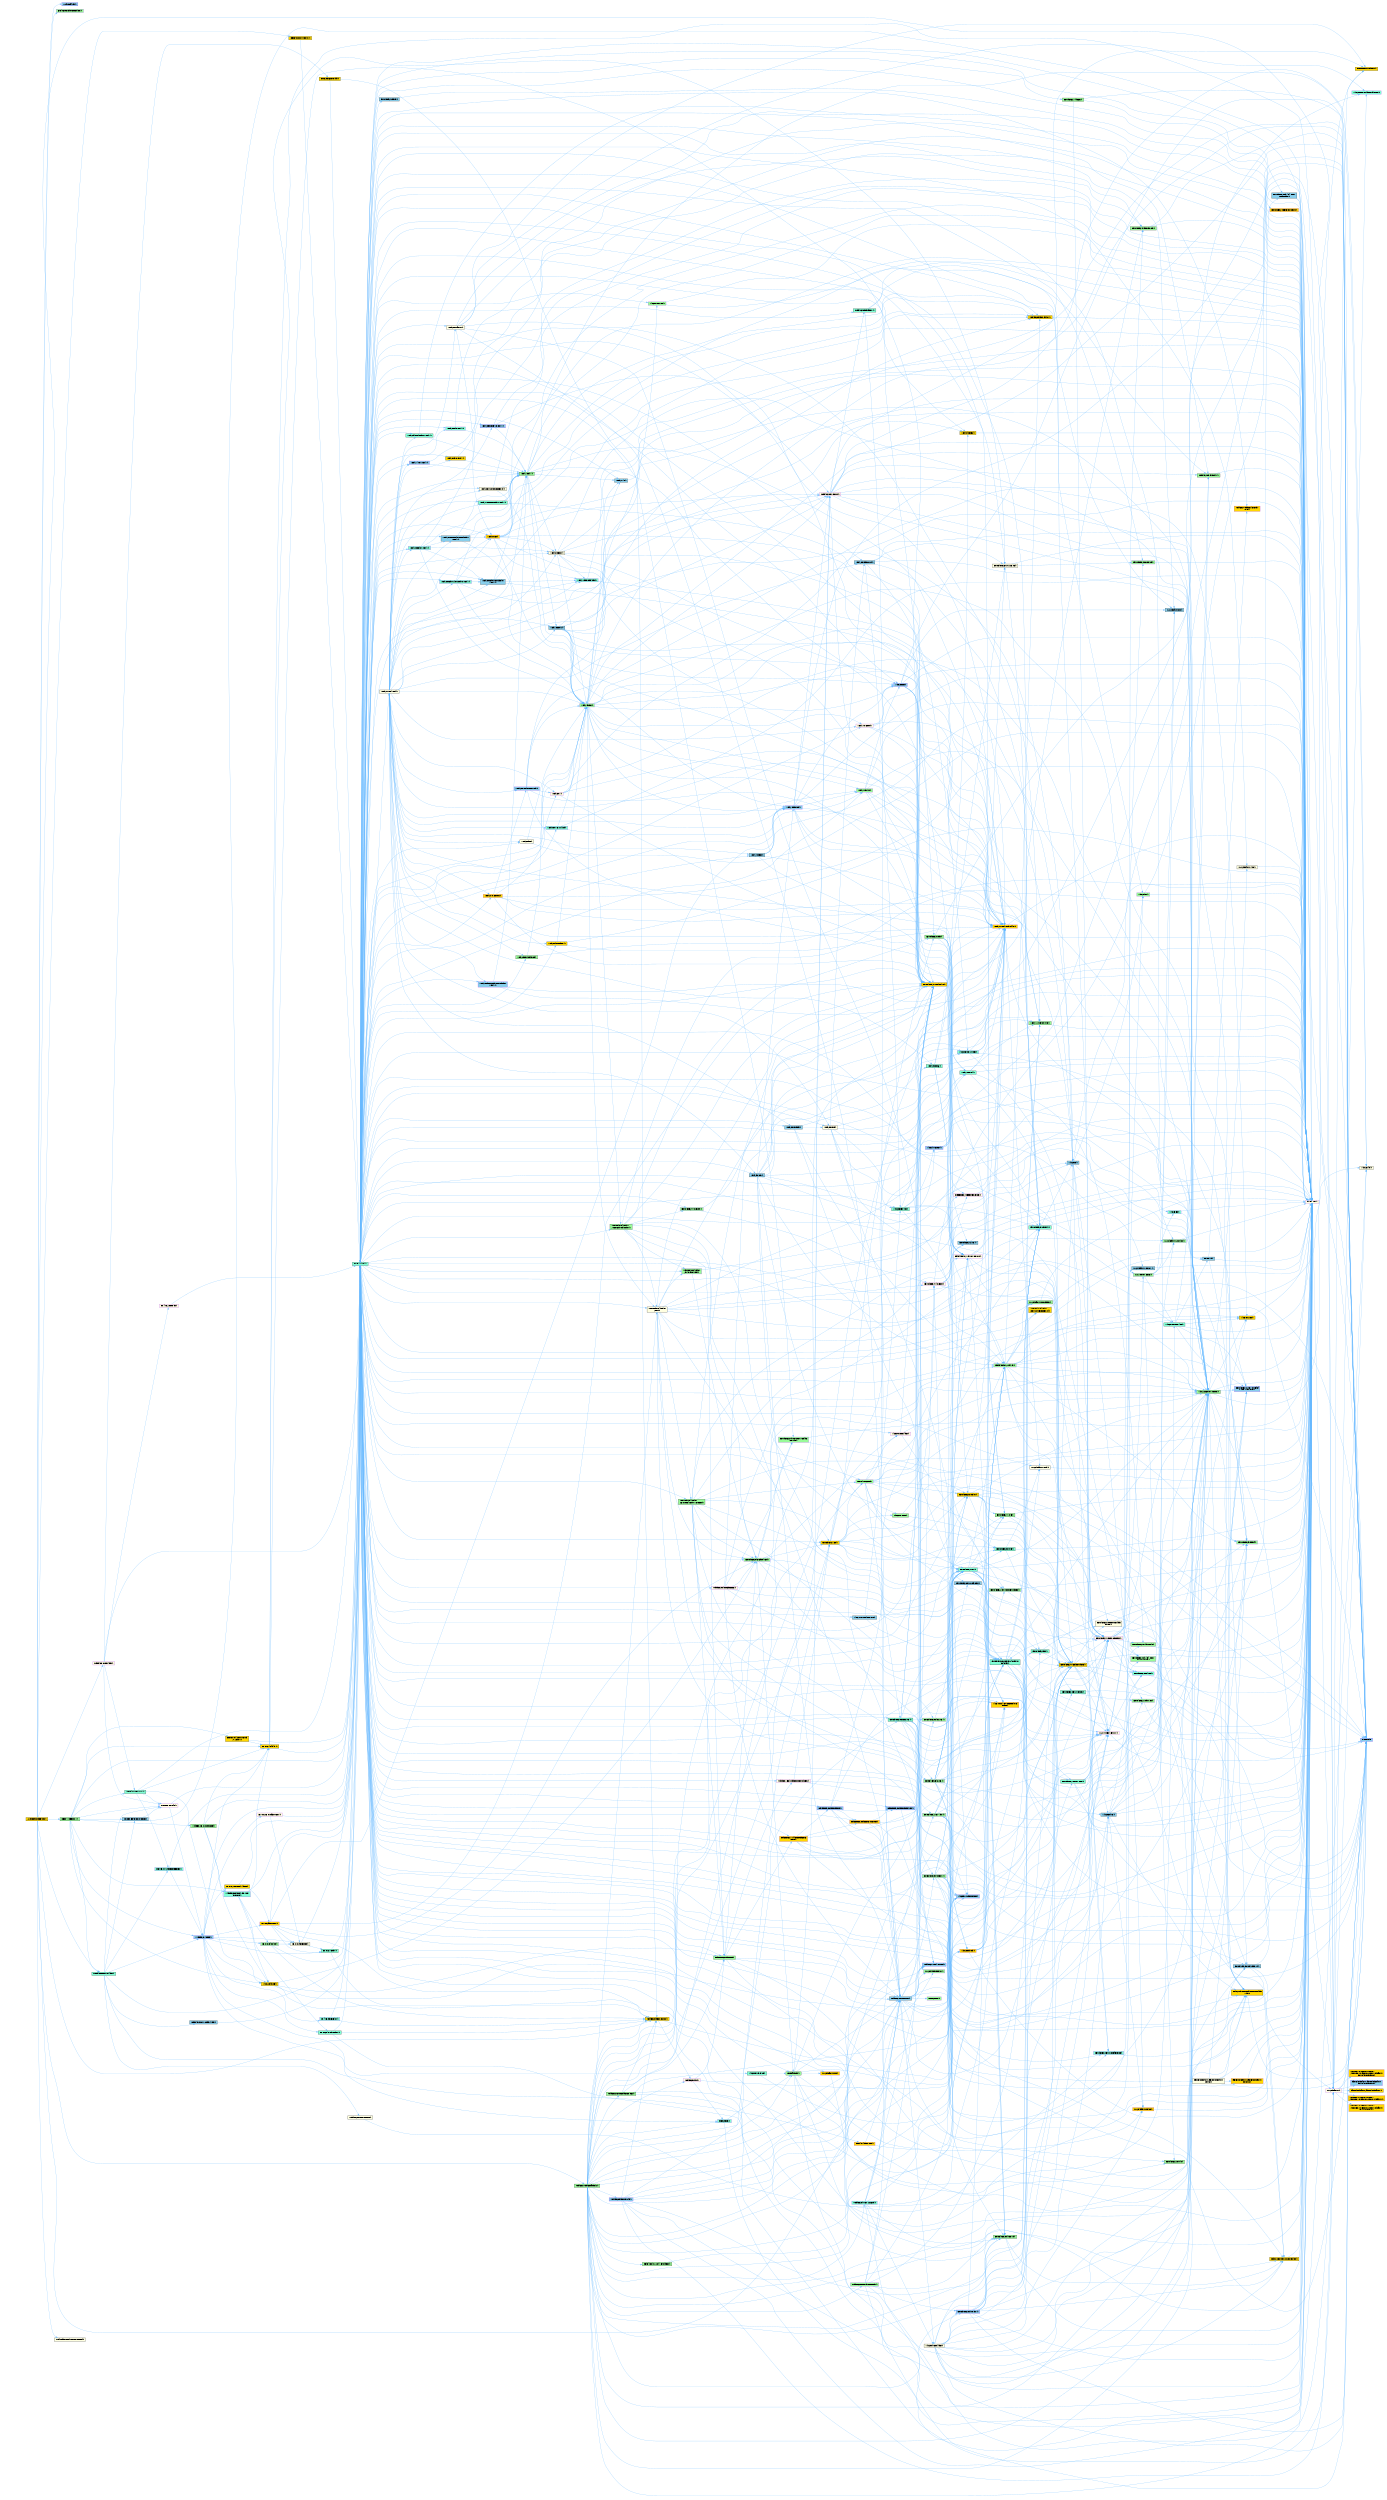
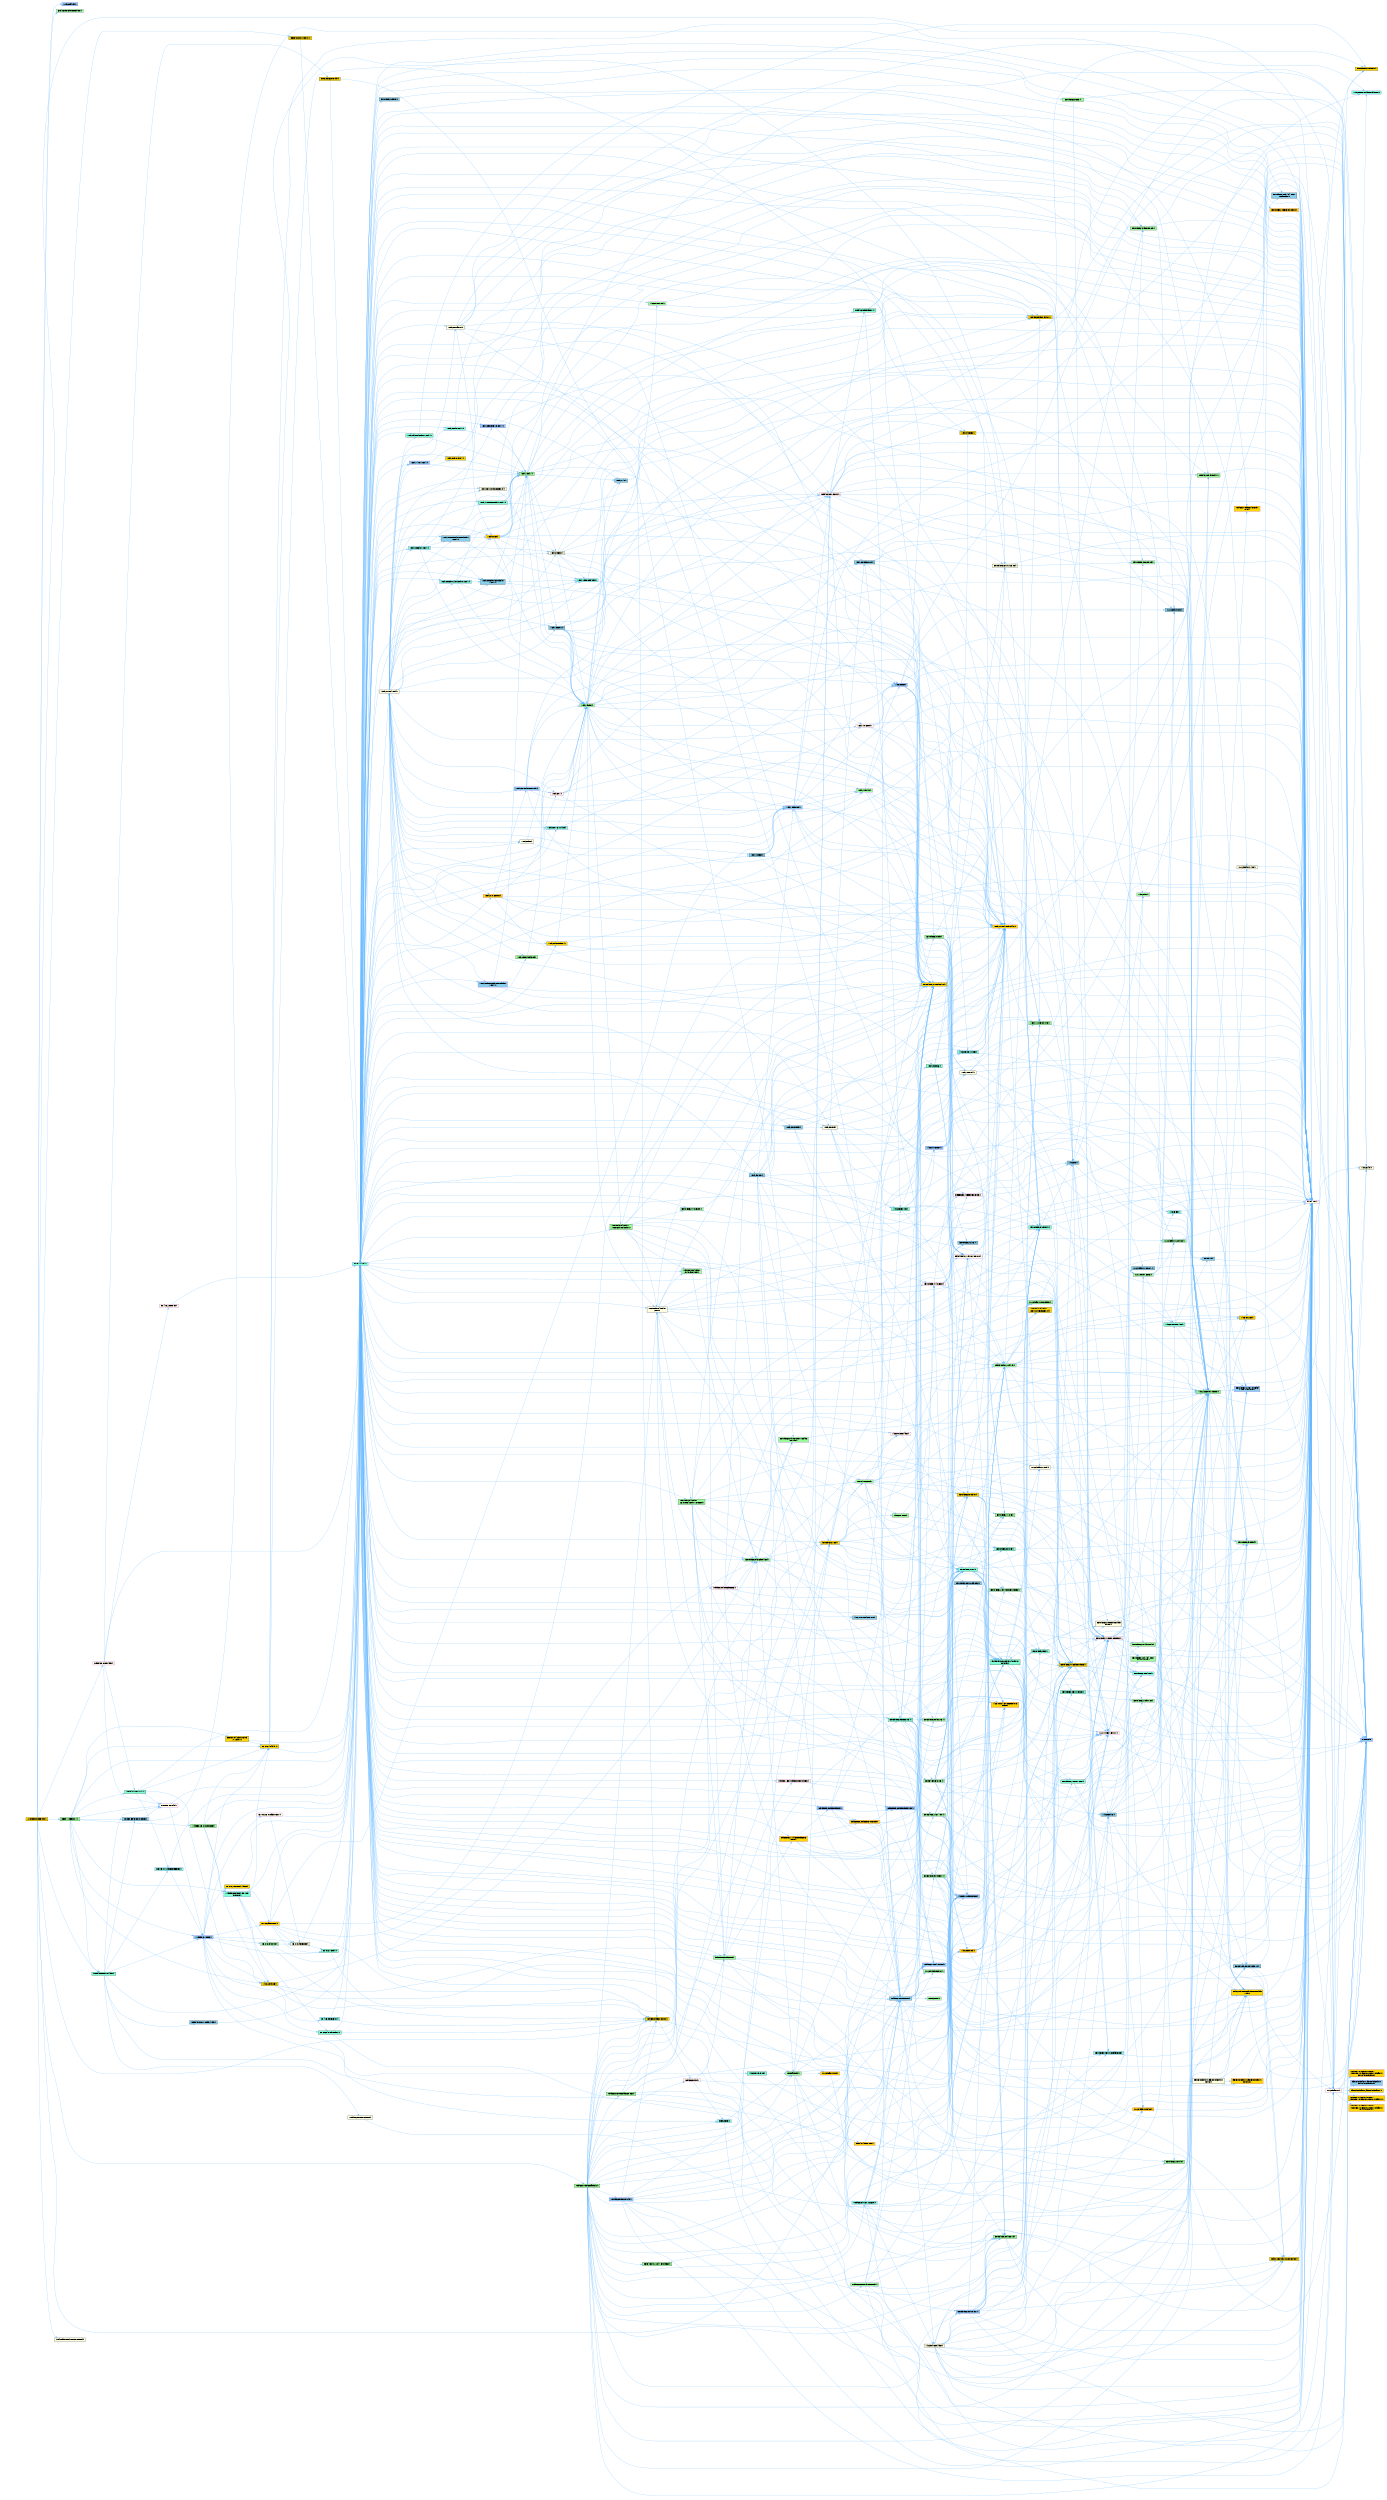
node "Templates/Widgets.h": label "Templates/Widgets.h" -> "Templates/Decay.h"
node "Math/Interval.h": fillcolor aquamarine -> lightyellow
node "CoreMinimal.h": color black -> purple
